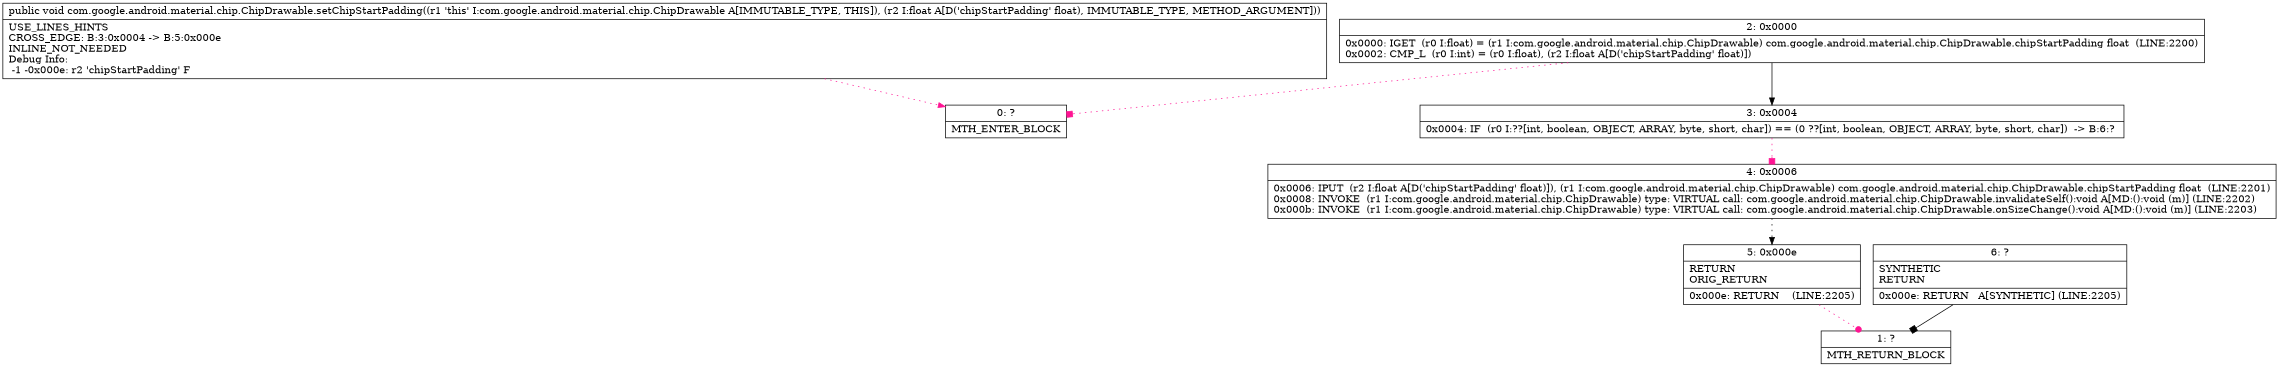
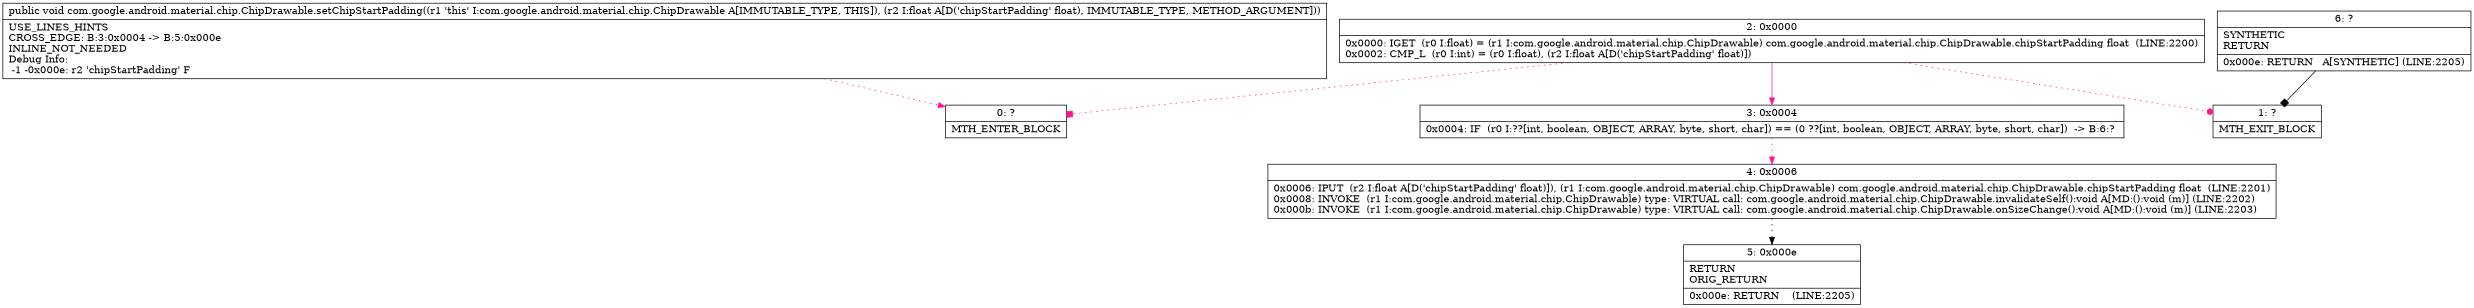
edge "2: 0x0000" -> "3: 0x0004": color black -> deeppink
edge "3: 0x0004" -> "4: 0x0006": arrowhead box -> normal
edge "5: 0x000e" -> "1: ?": now "2: 0x0000" -> "1: ?"
node "1: ?": text "MTH_RETURN_BLOCK" -> "MTH_EXIT_BLOCK"
